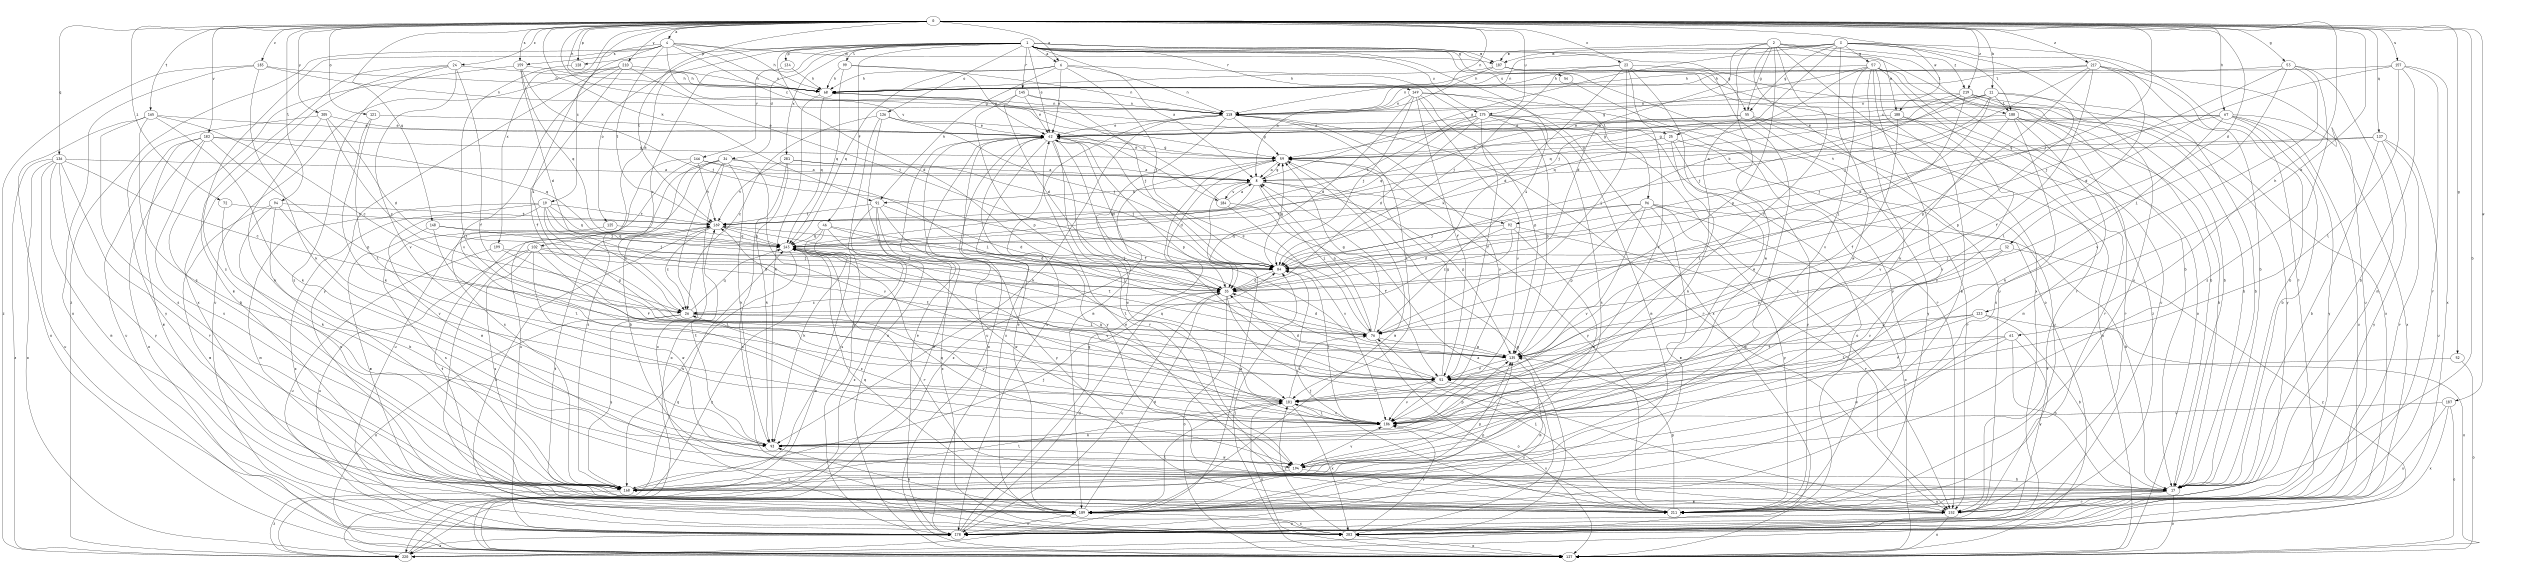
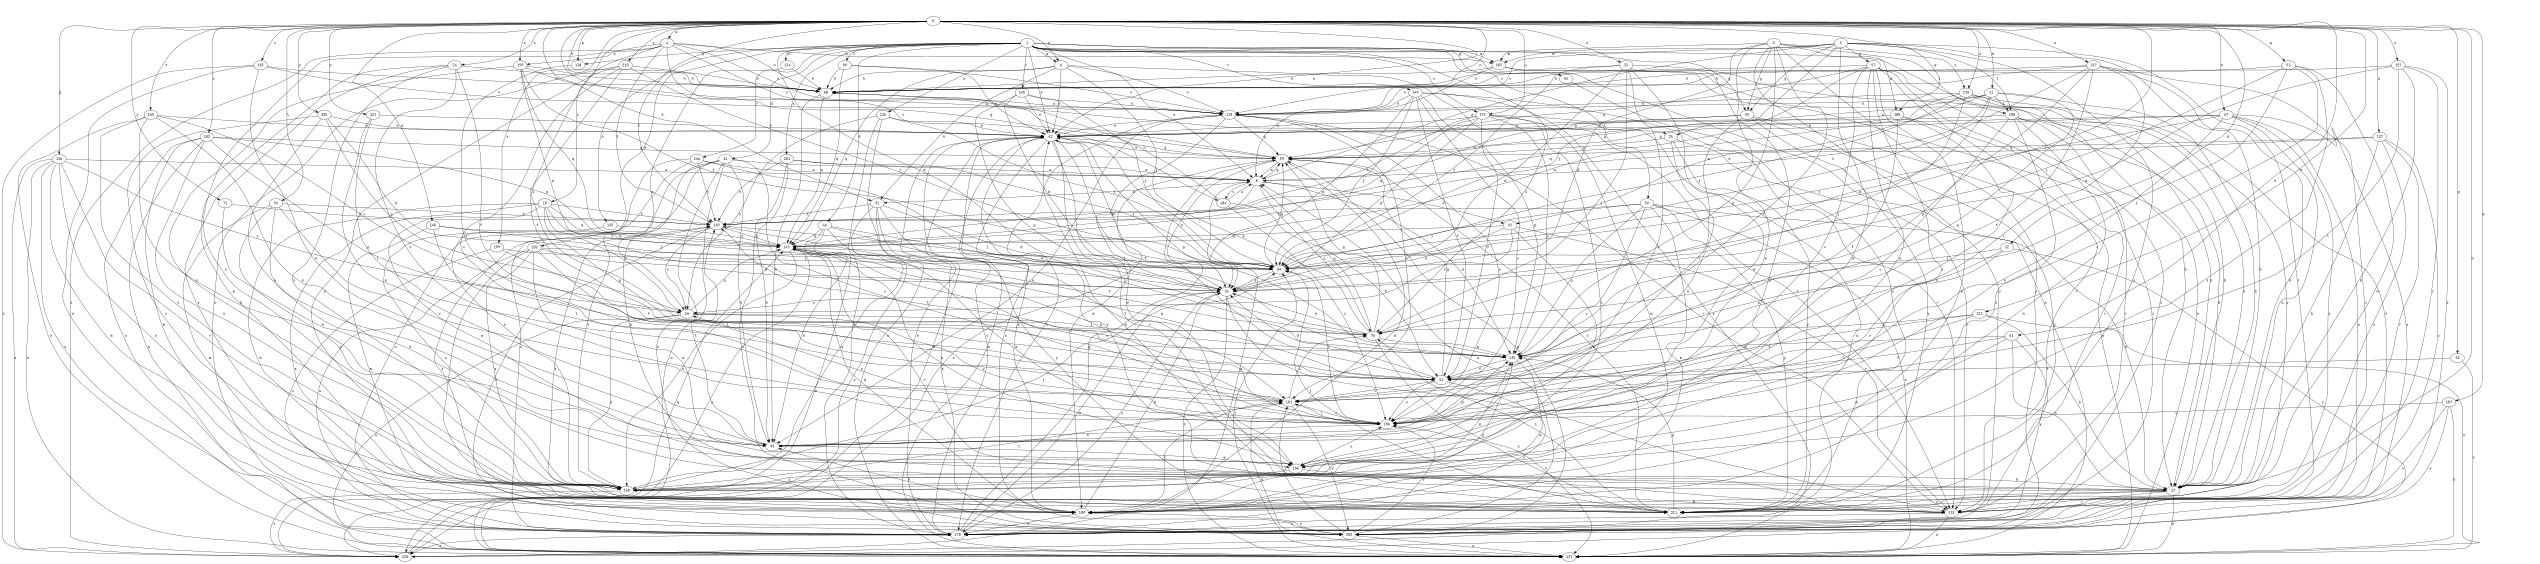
edge "0" -> "42": added, label "e"
edge "159" -> "59": added, label "g"
